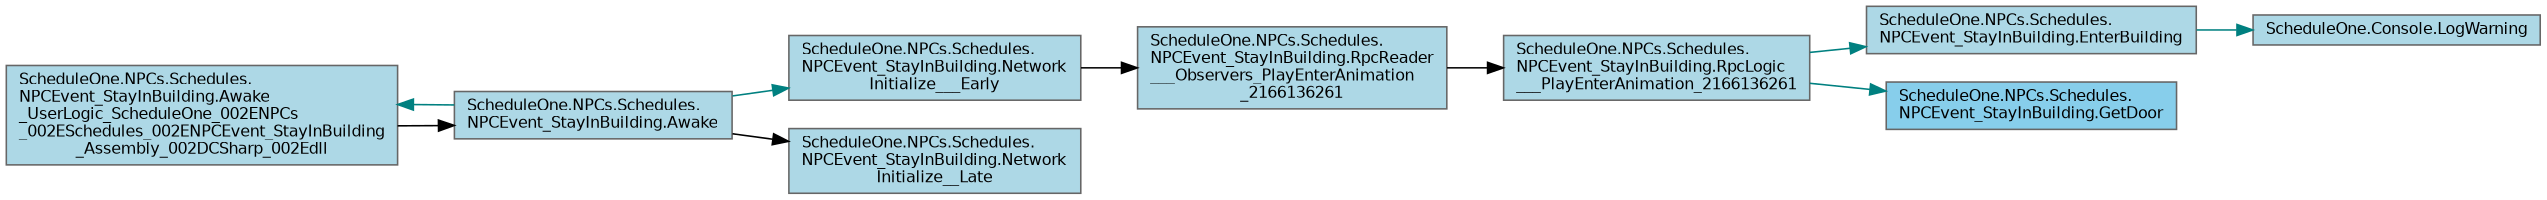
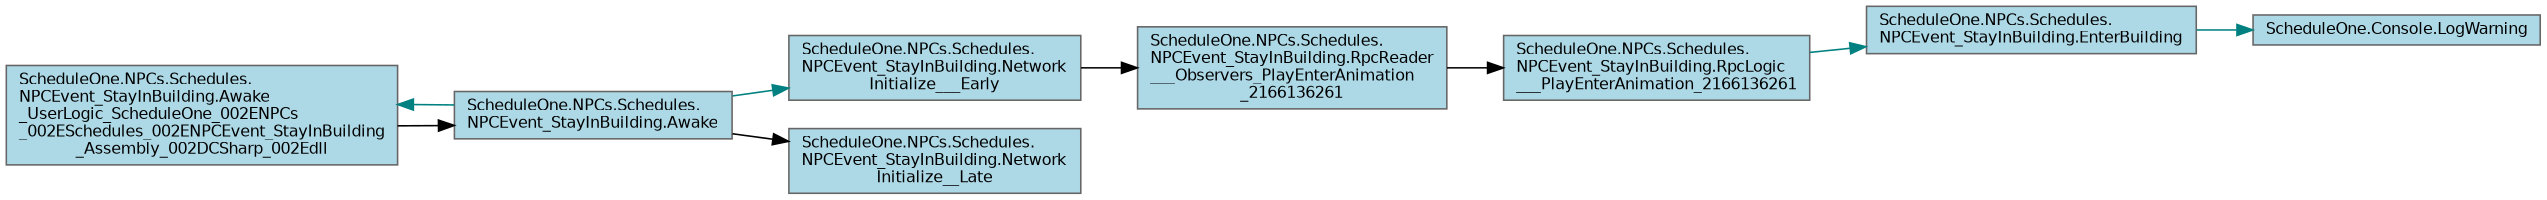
node "ScheduleOne.NPCs.Schedules. NPCEvent_StayInBuilding.GetDoor": removed
